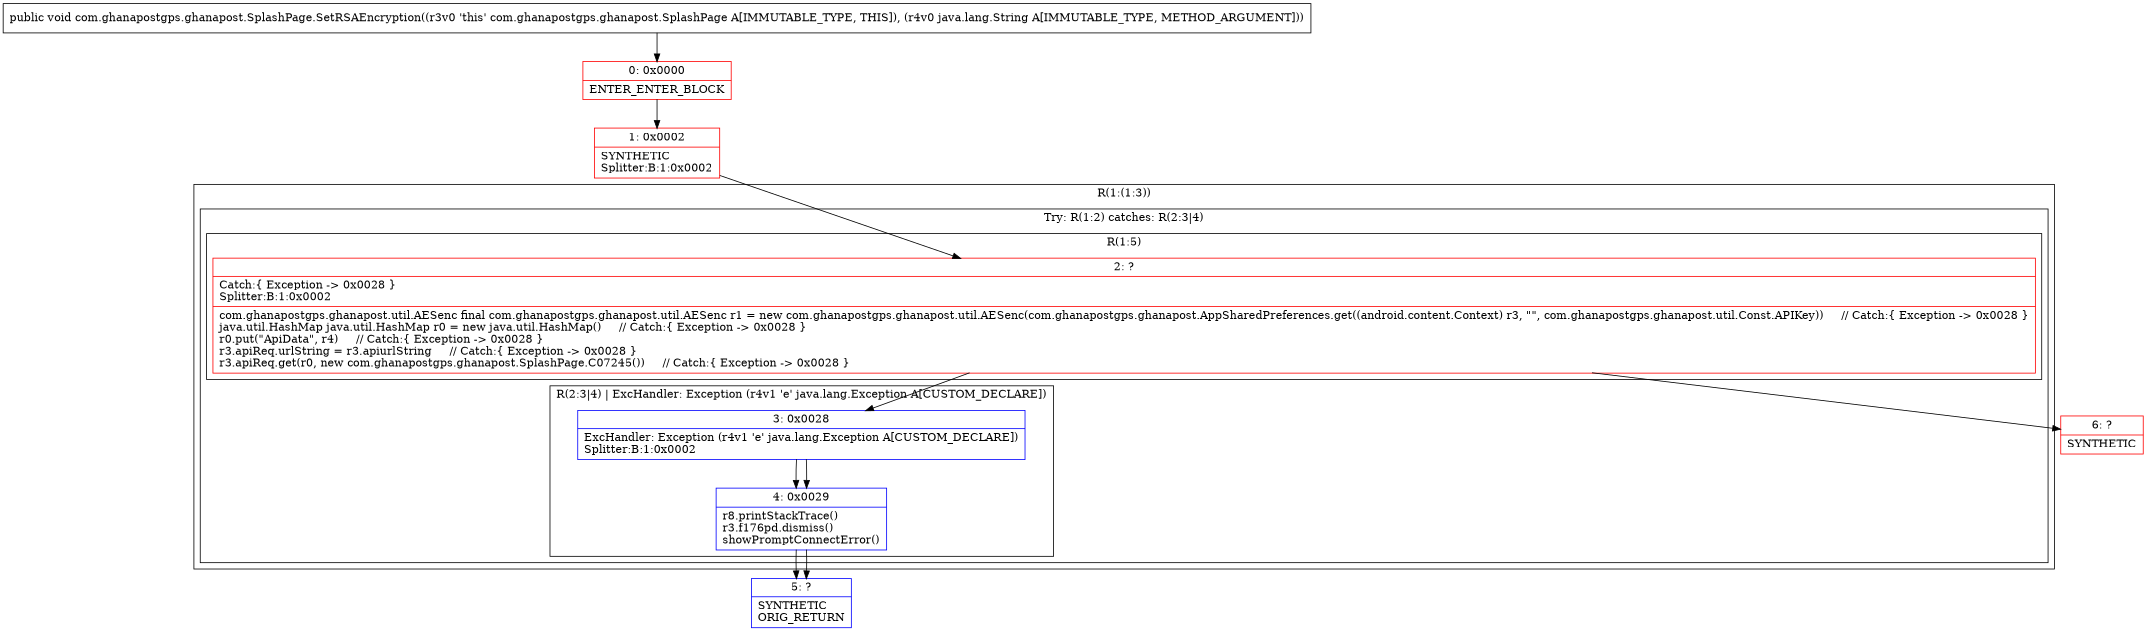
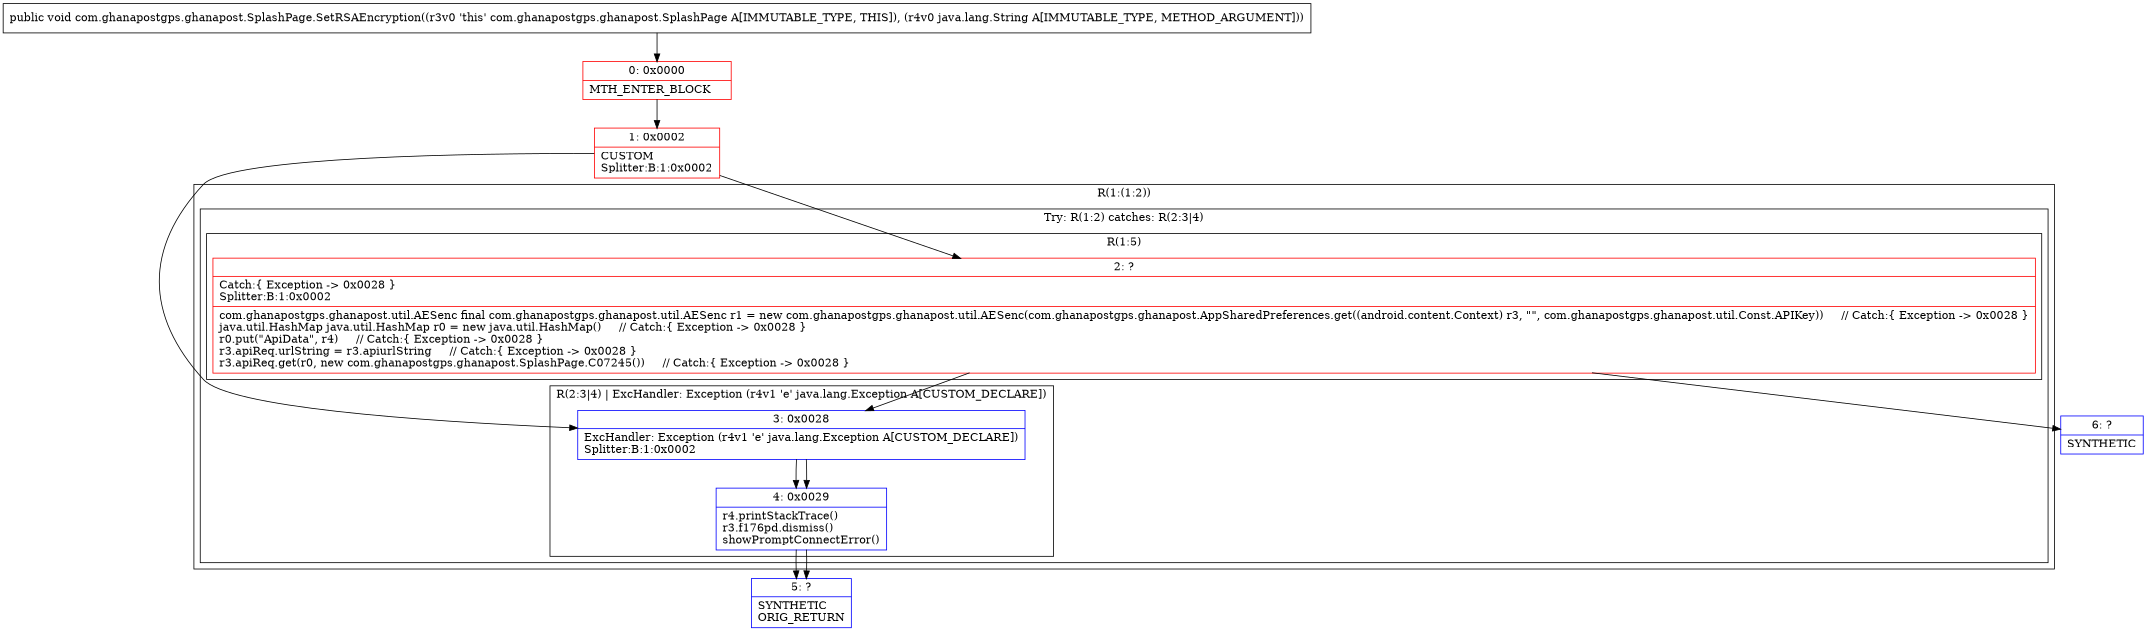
node "0: 0x0000": text "ENTER_ENTER_BLOCK" -> "MTH_ENTER_BLOCK"
node "1: 0x0002": text "SYNTHETIC" -> "CUSTOM"
cluster "R(1:(1:3))": label "R(1:(1:3))" -> "R(1:(1:2))"
edge "1: 0x0002" -> "3: 0x0028": added
node "6: ?": color red -> blue
node "4: 0x0029": text "r8.printStackTrace()" -> "r4.printStackTrace()"
